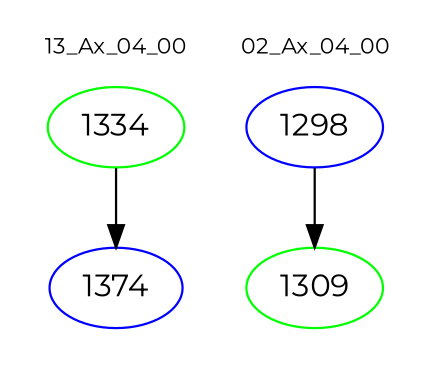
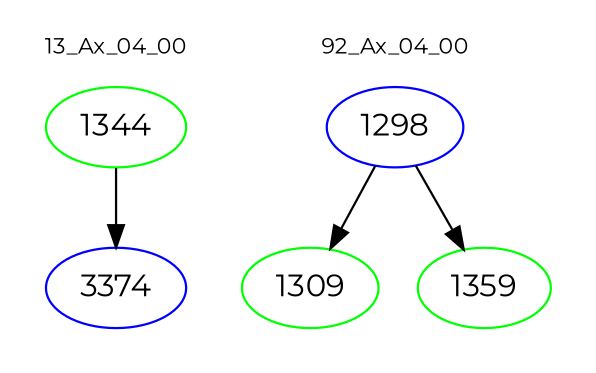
cluster "02_Ax_04_00": label "02_Ax_04_00" -> "92_Ax_04_00"
node "1334": label "1334" -> "1344"
node "1374": label "1374" -> "3374"
node "1359": added
